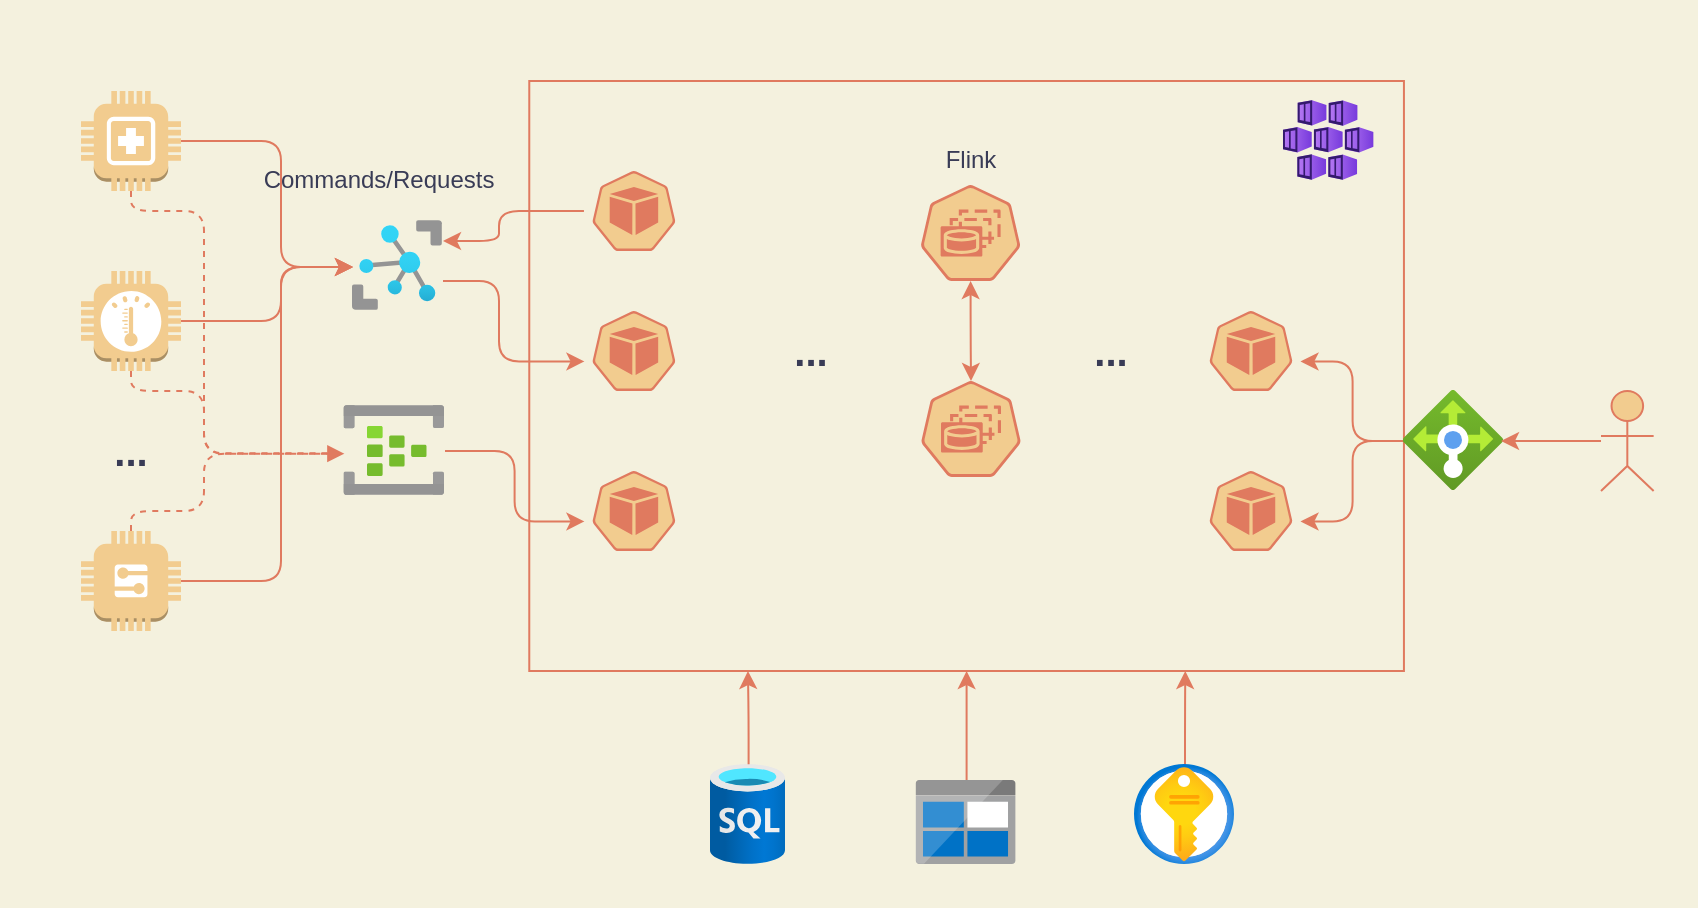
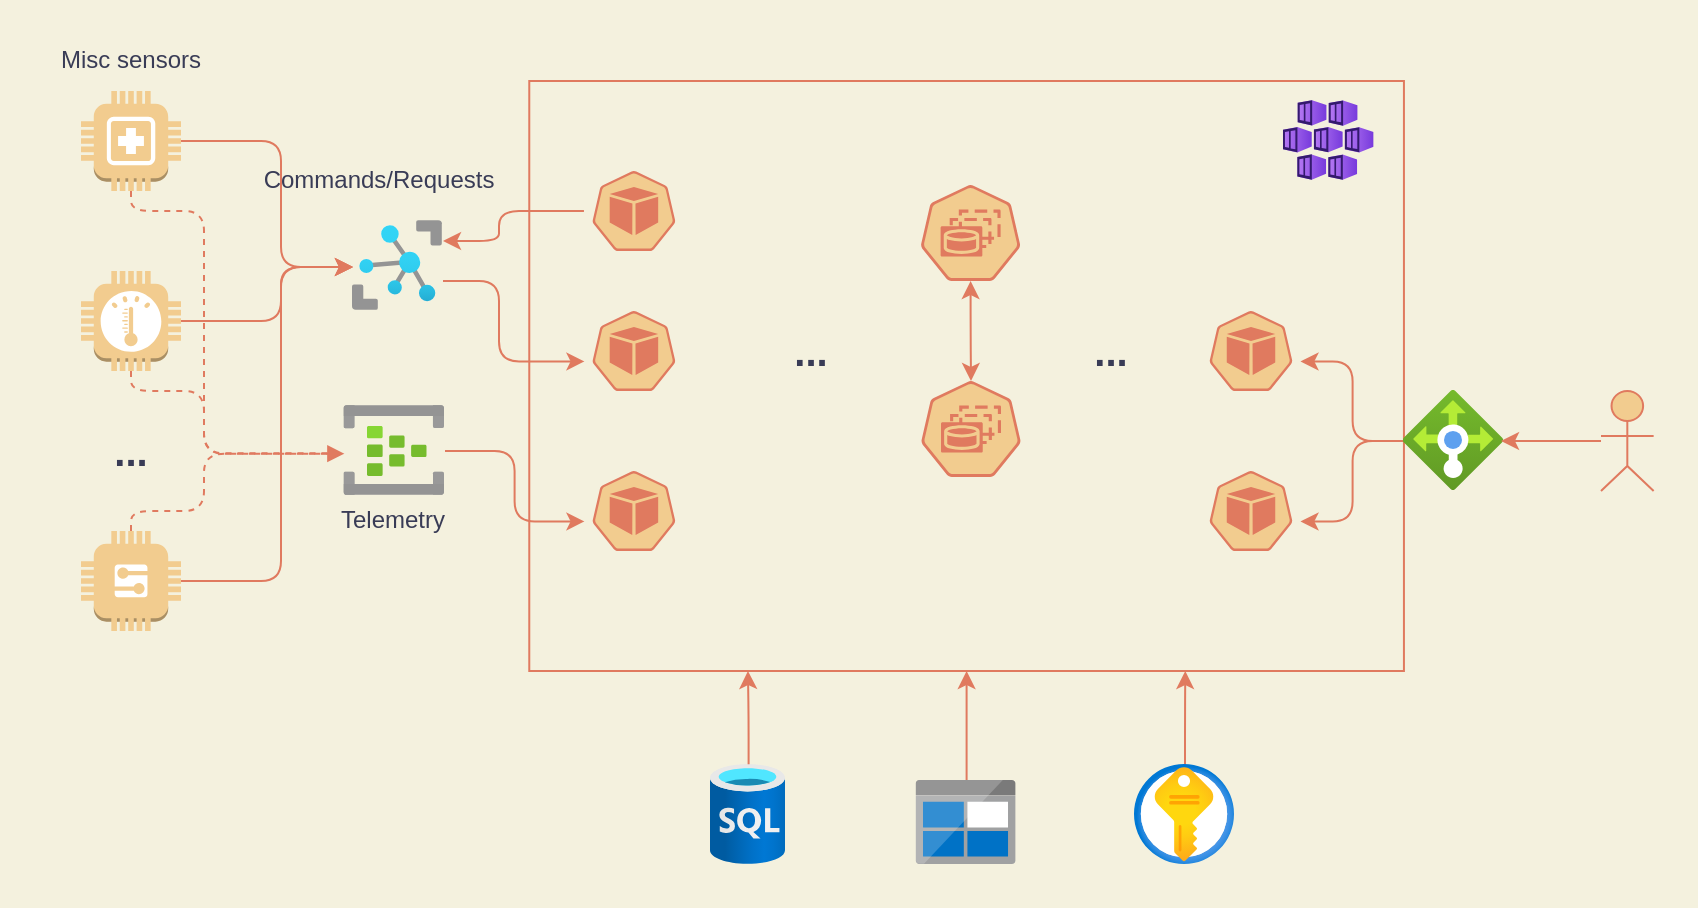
node "Misc sensors": added
node "Flink": removed
node "Telemetry": added
